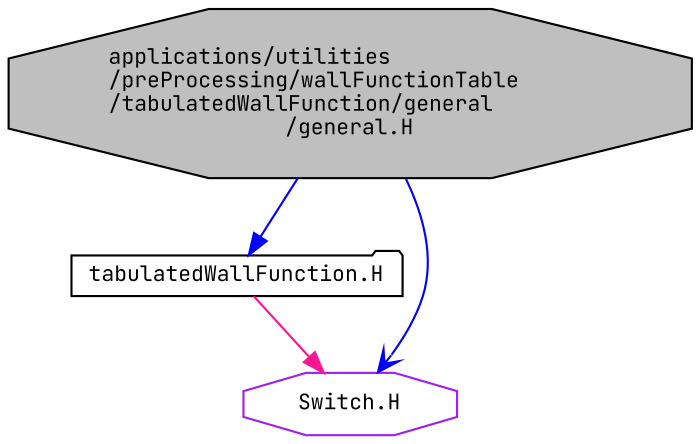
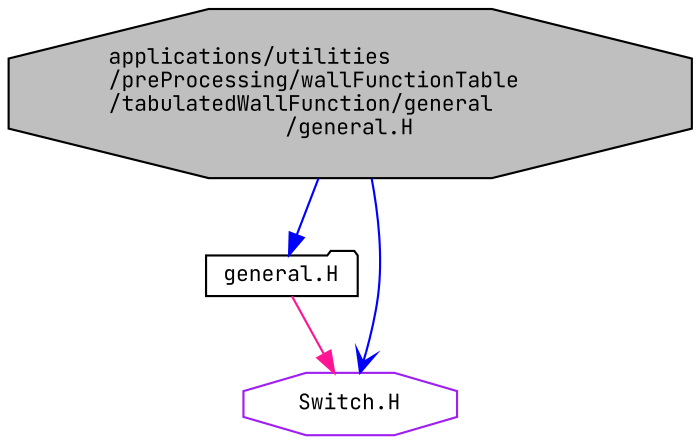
node "tabulatedWallFunction.H": label "tabulatedWallFunction.H" -> "general.H"
